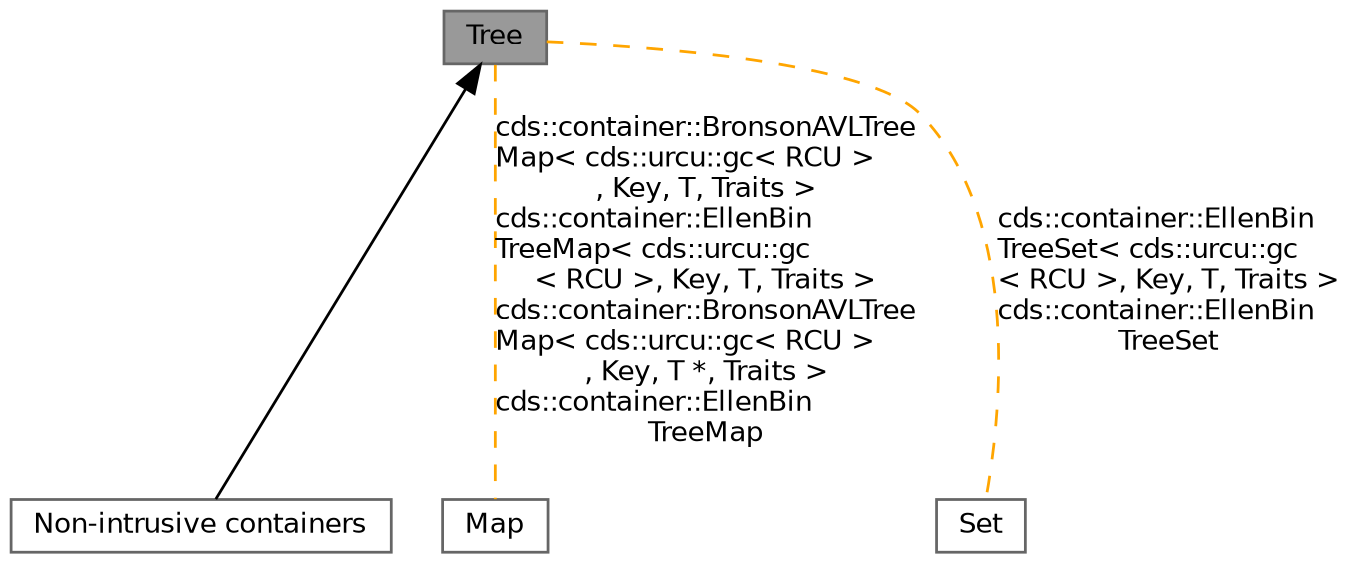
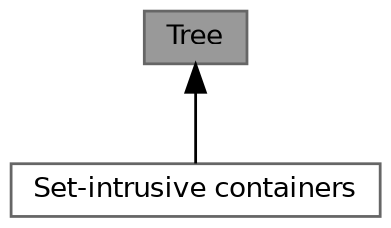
node "Non-intrusive containers": label "Non-intrusive containers" -> "Set-intrusive containers"
node "Map": removed
node "Set": removed
